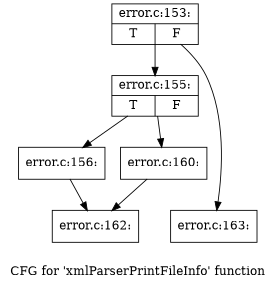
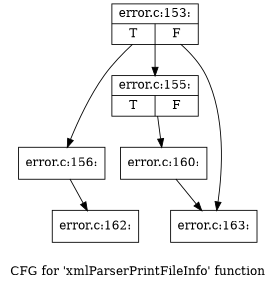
edge "error.c:155:" -> "error.c:156:": now "error.c:153:" -> "error.c:156:"
edge "error.c:160:" -> "error.c:162:": now "error.c:160:" -> "error.c:163:"
